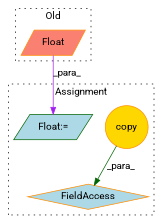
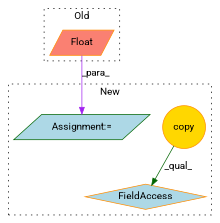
cluster "Assignment": label "Assignment" -> "New"
node "Float:=": label "Float:=" -> "Assignment:="
edge "copy" -> "FieldAccess": label "_para_" -> "_qual_"
